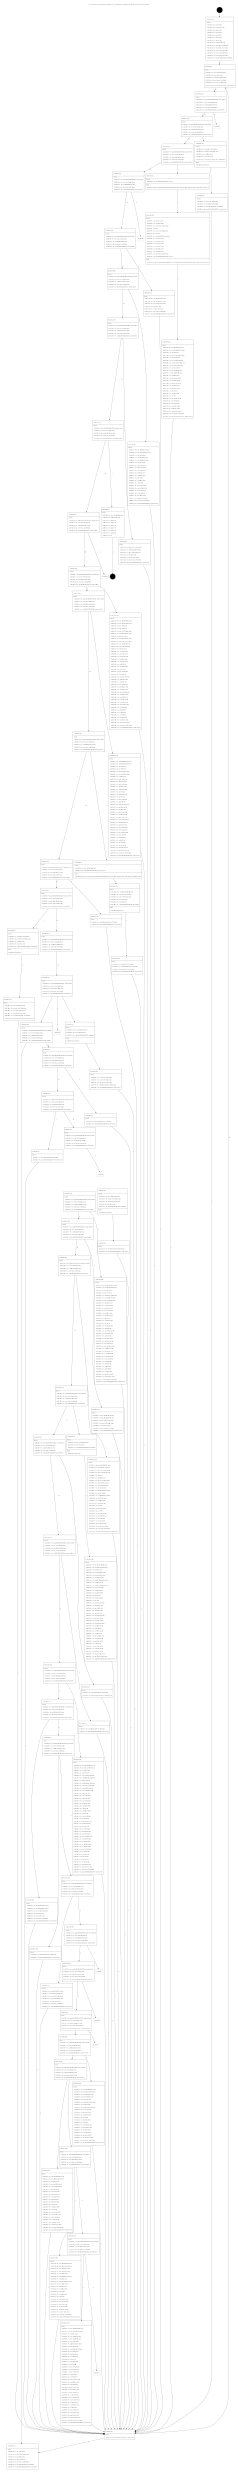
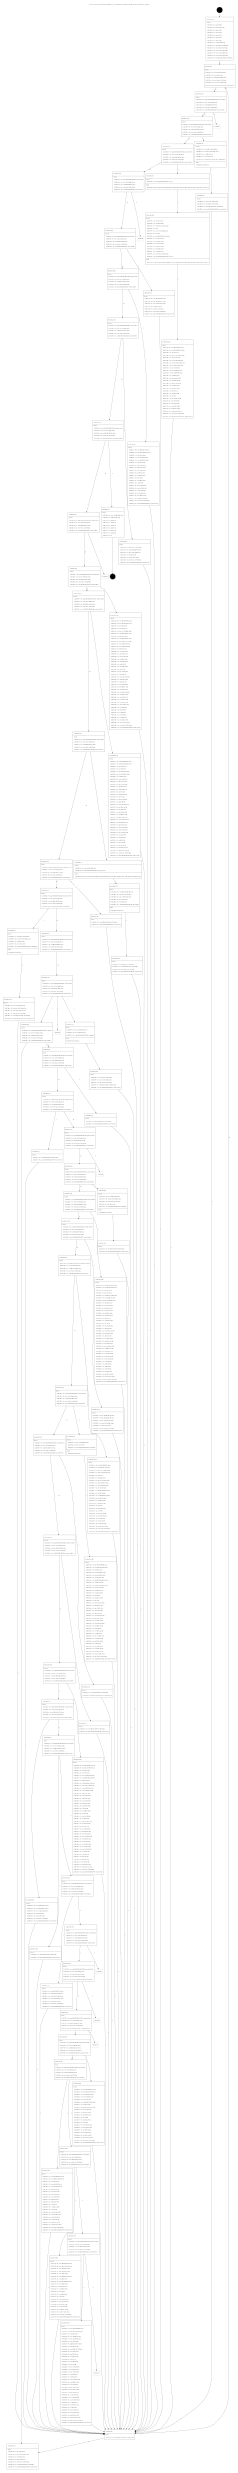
node "0x40160a [25]": added
